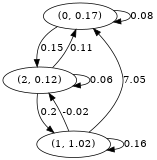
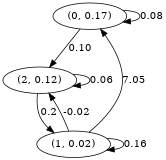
edge "(0, 0.17)" -> "(2, 0.12)": label "0.15" -> "0.10"
edge "(2, 0.12)" -> "(0, 0.17)": removed, label "0.11"
node "(1, 1.02)": label "(1, 1.02)" -> "(1, 0.02)"
